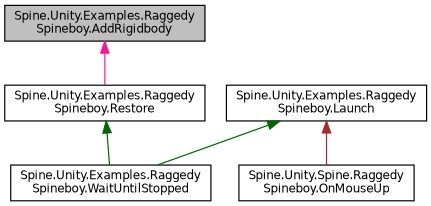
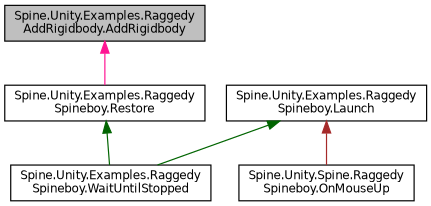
node "Spine.Unity.Examples.Raggedy Spineboy.AddRigidbody": label "Spine.Unity.Examples.Raggedy Spineboy.AddRigidbody" -> "Spine.Unity.Examples.Raggedy AddRigidbody.AddRigidbody"
